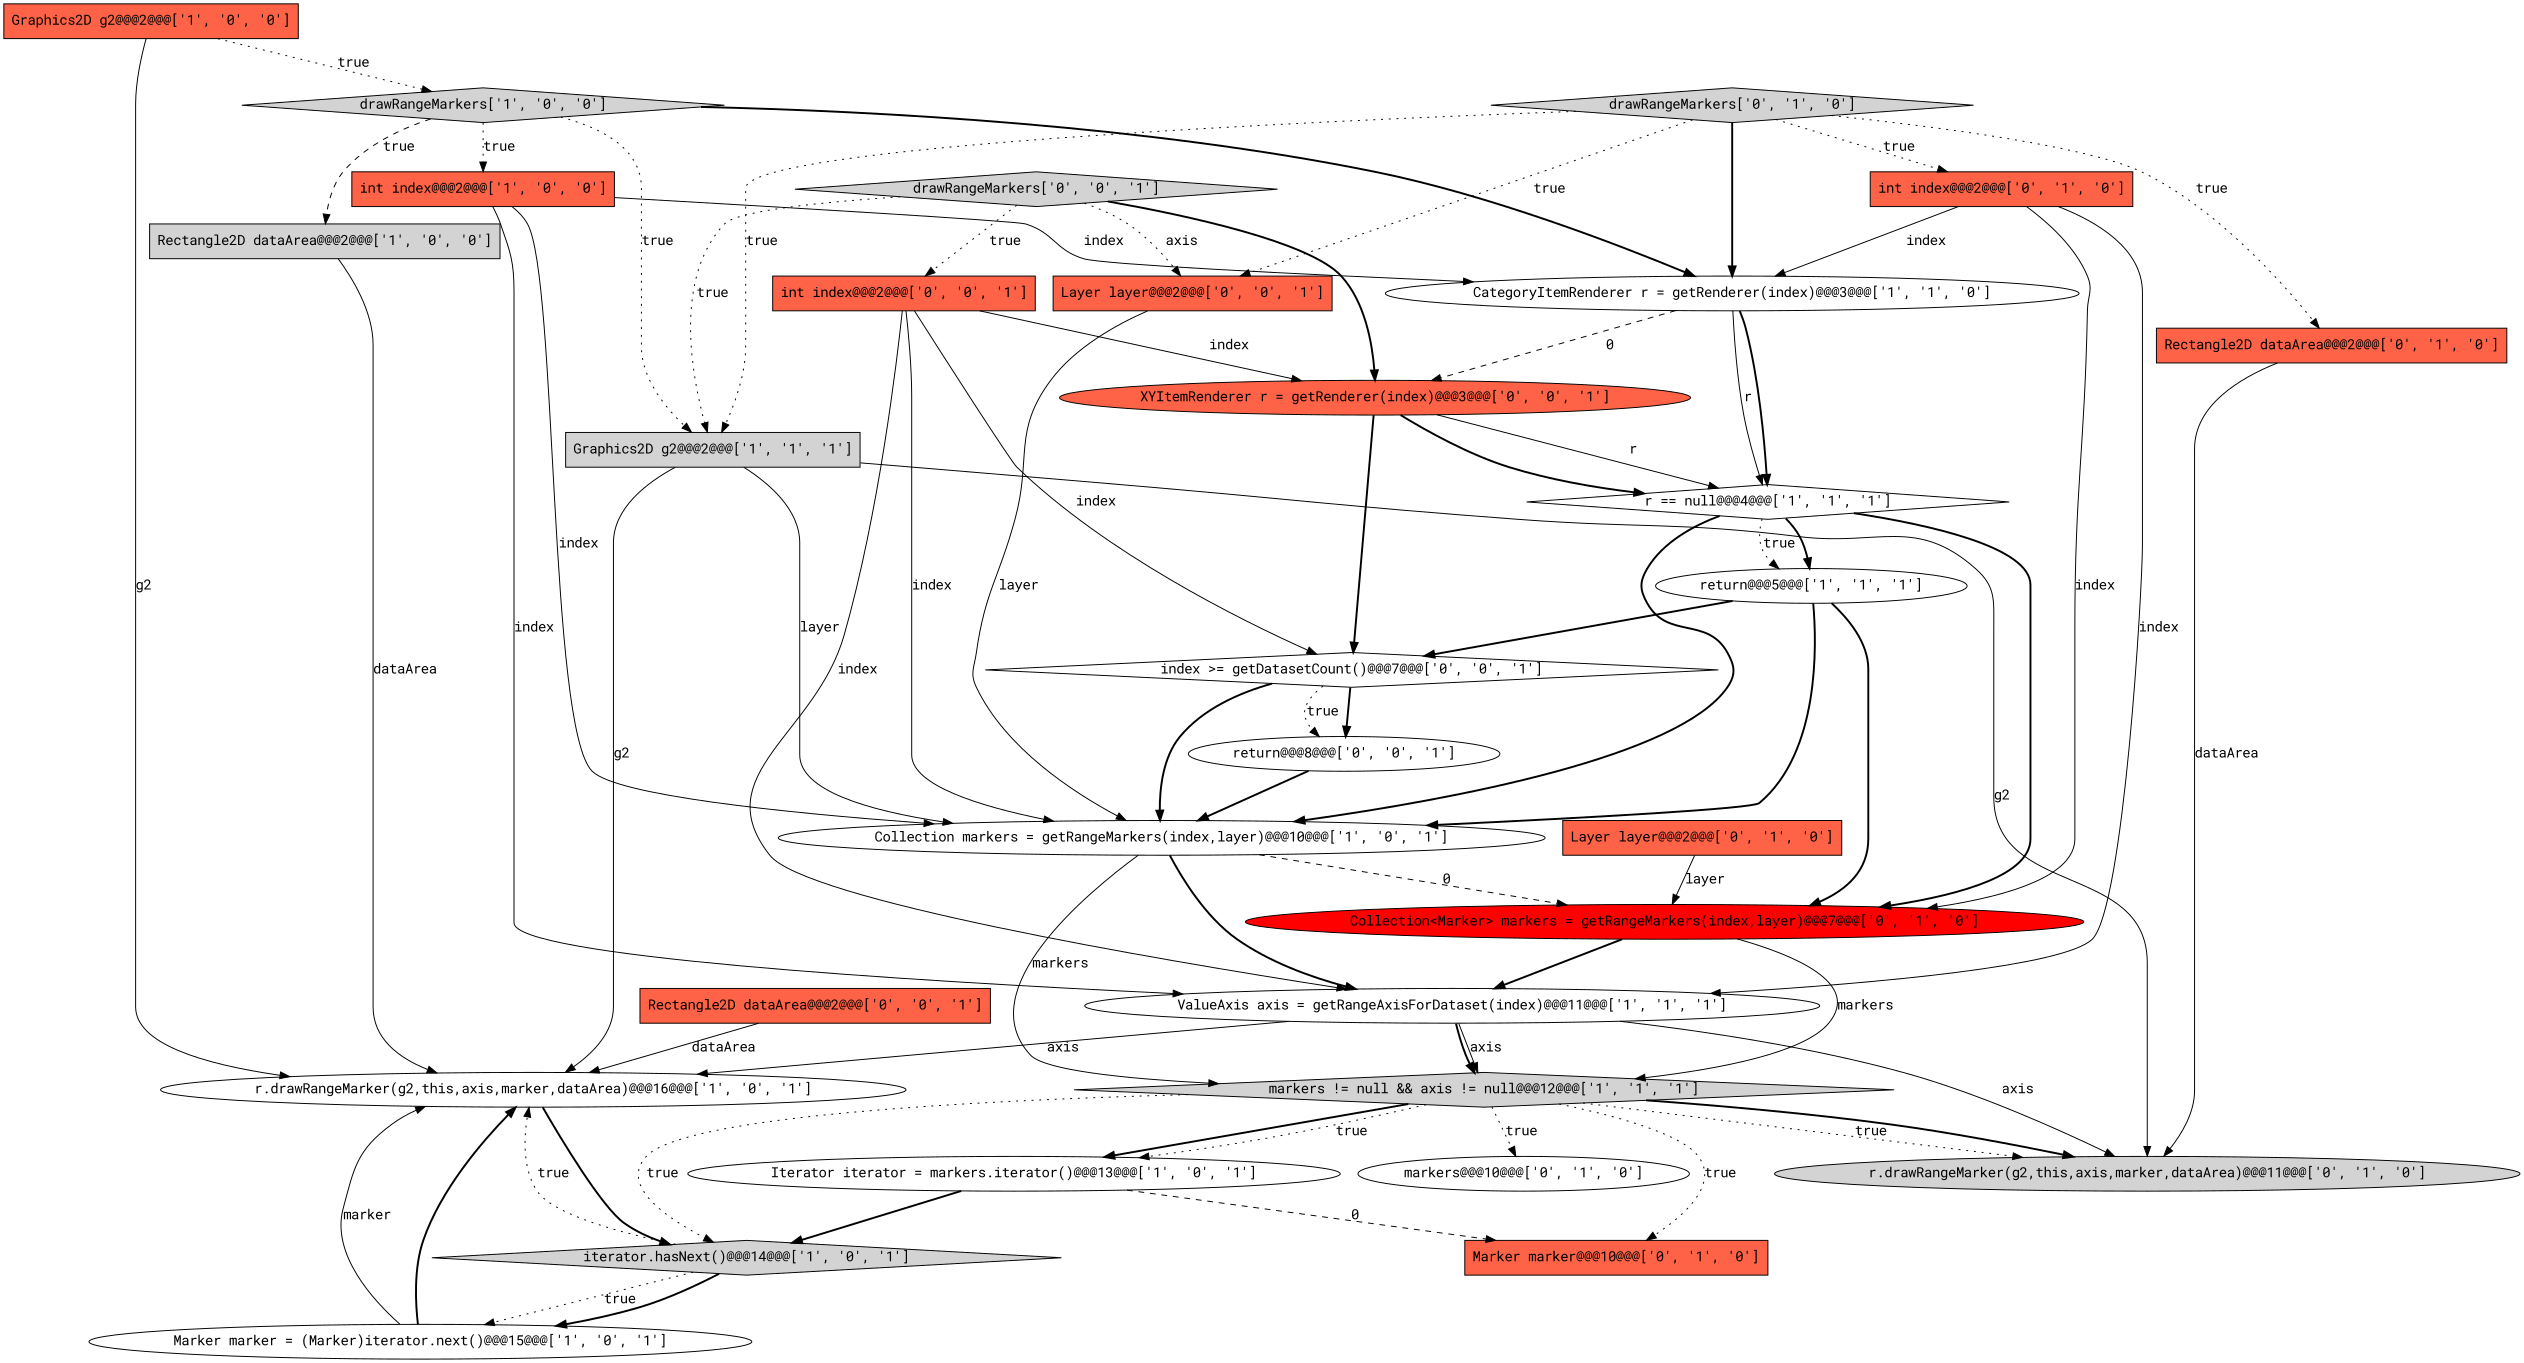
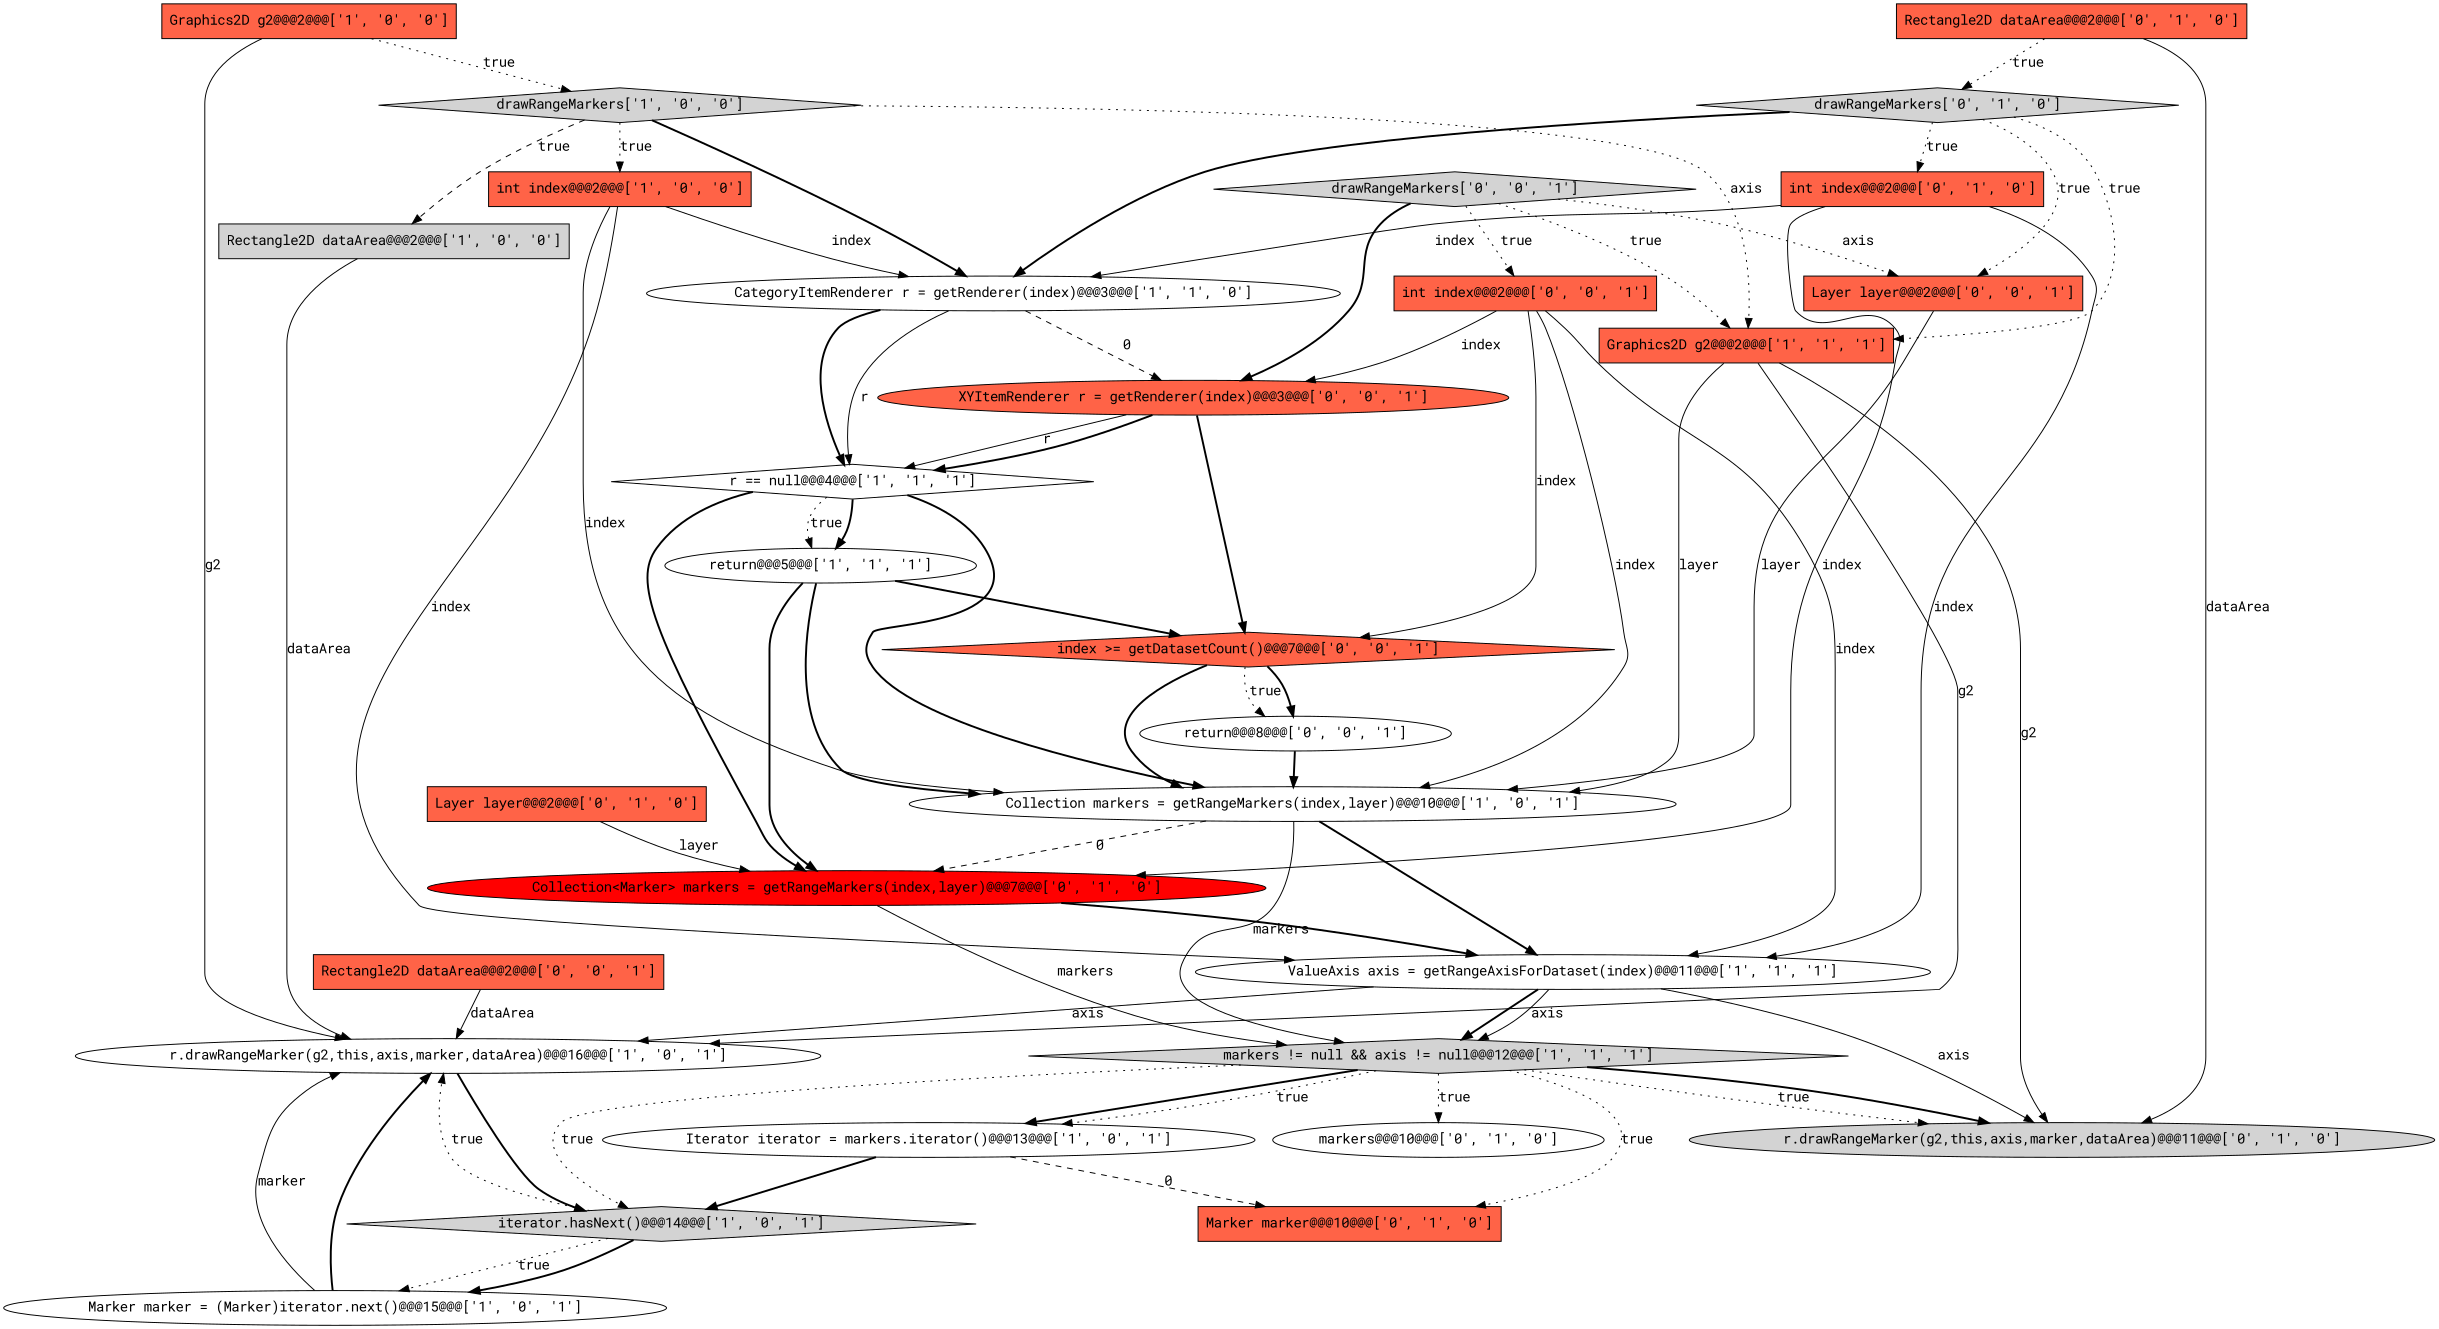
edge "drawRangeMarkers['0', '1', '0']" -> "Rectangle2D dataArea@@@2@@@['0', '1', '0']": reversed
edge "drawRangeMarkers['1', '0', '0']" -> "Graphics2D g2@@@2@@@['1', '1', '1']": label "true" -> "axis"
node "Graphics2D g2@@@2@@@['1', '1', '1']": fillcolor lightgray -> tomato
node "index >= getDatasetCount()@@@7@@@['0', '0', '1']": fillcolor white -> tomato
